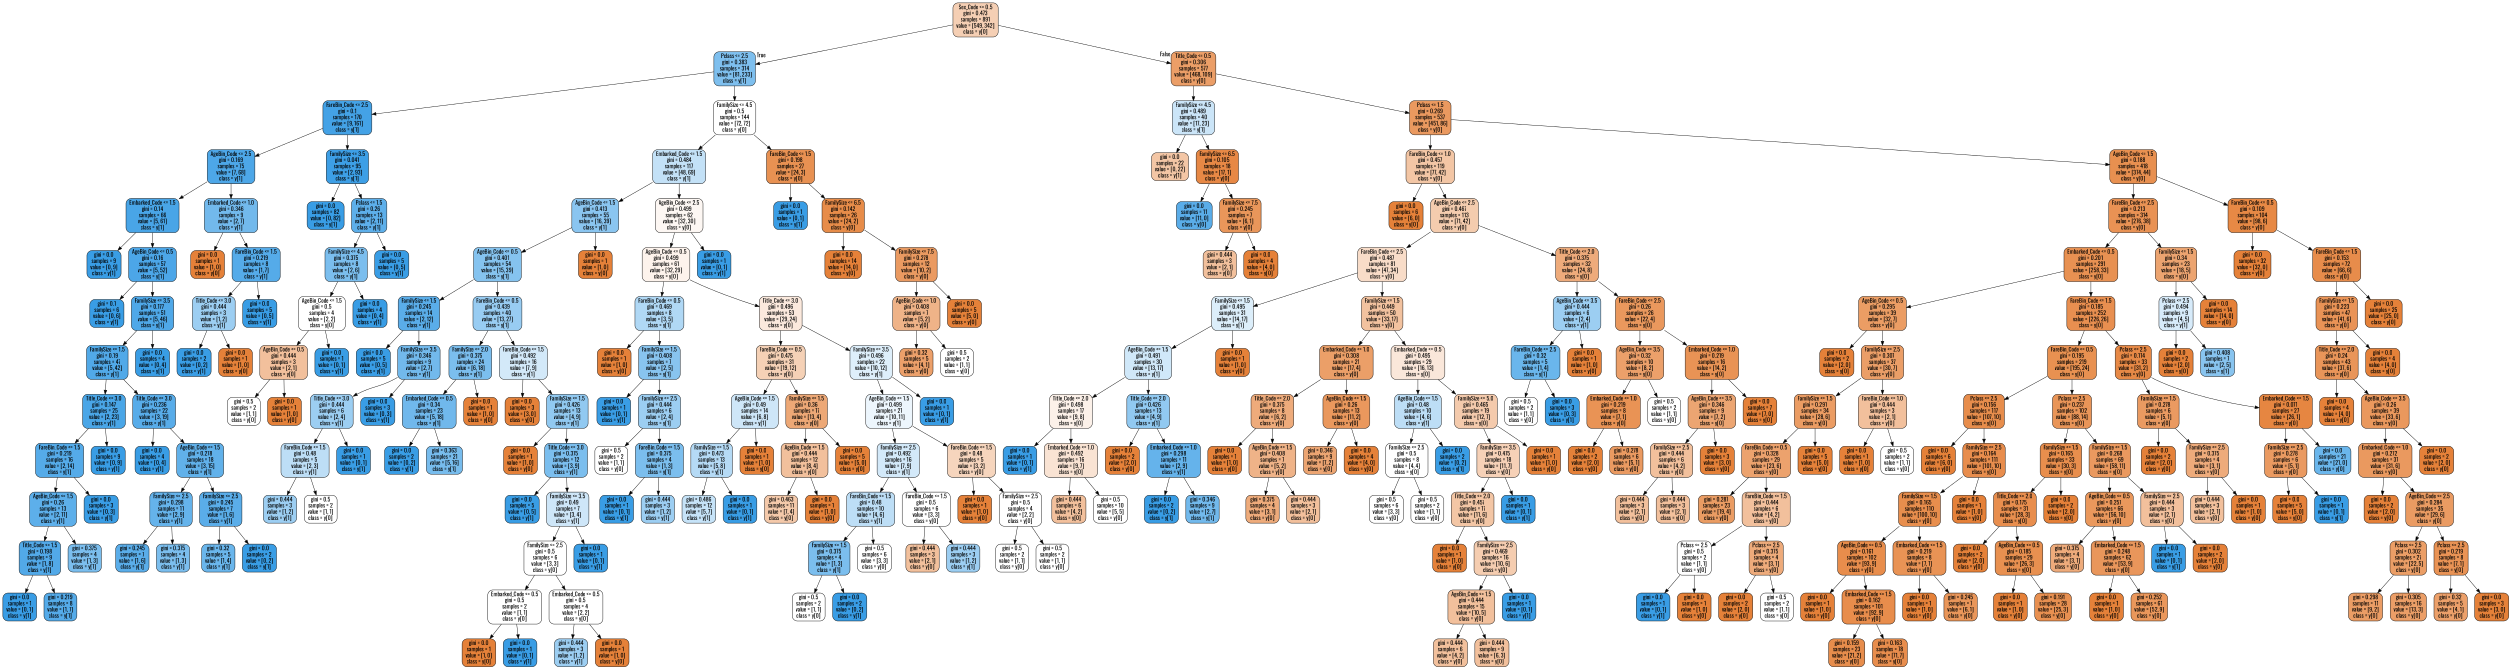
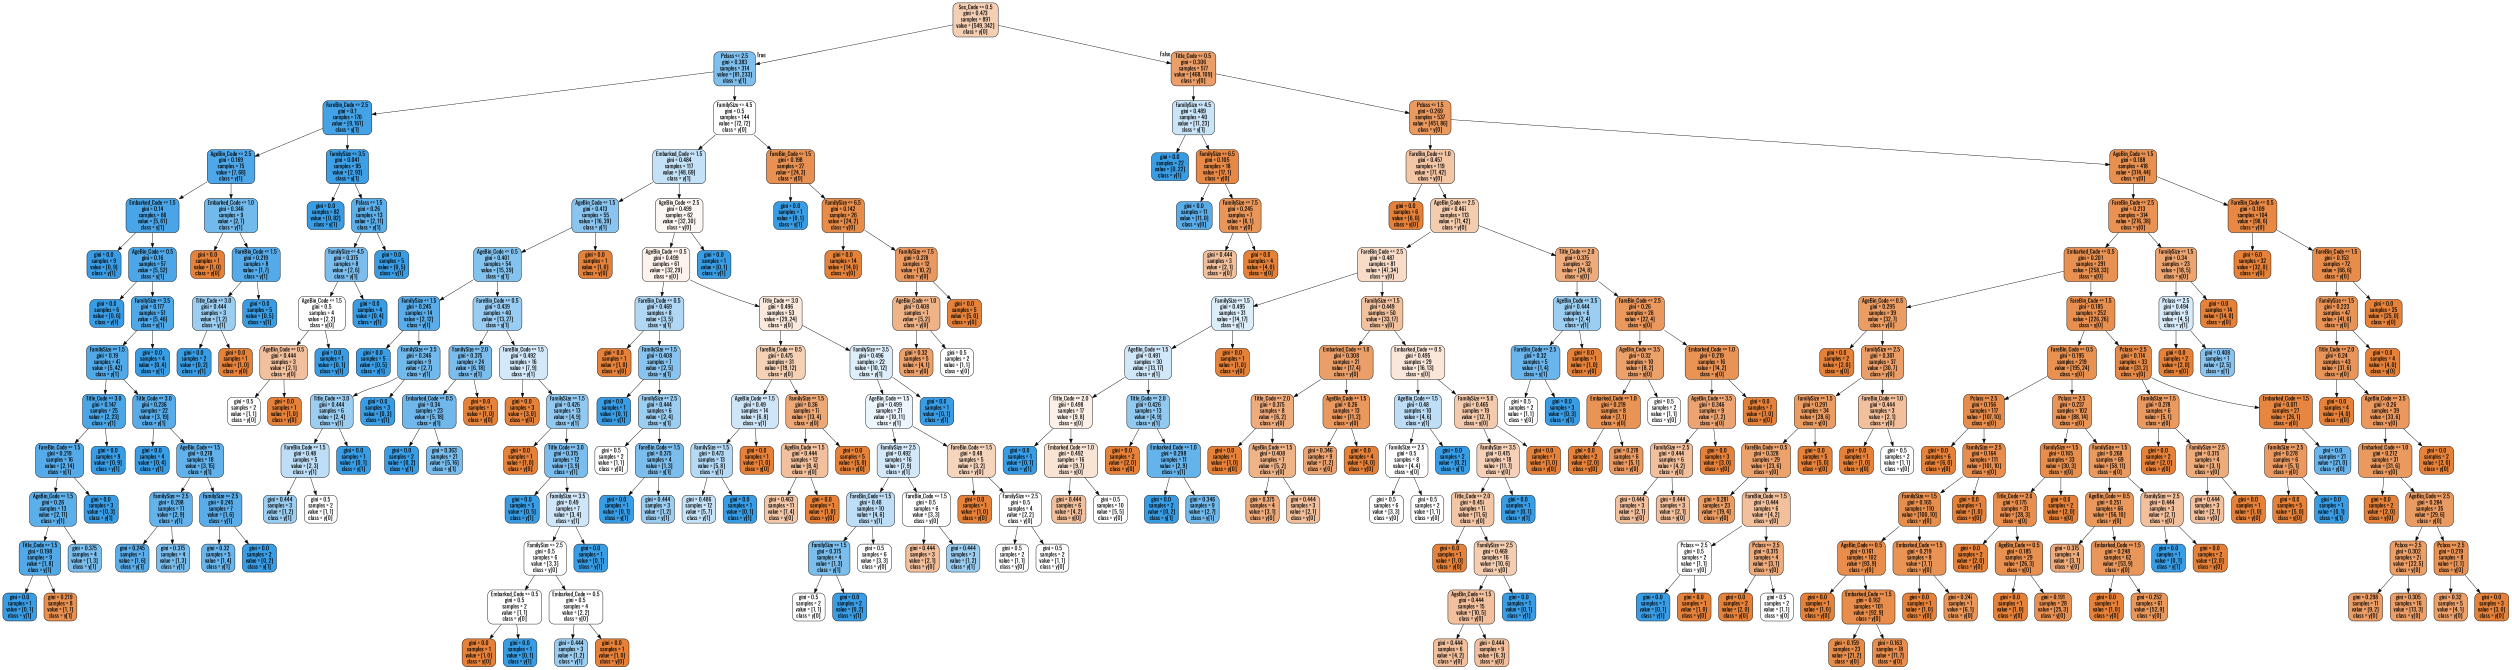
node "gini = 0.0 samples = 22 value = [0, 22] class = y[1]": fillcolor #f3c6a5 -> #399de5
node "gini = 0.0 samples = 32 value = [32, 0] class = y[0]": label "gini = 0.0 samples = 32 value = [32, 0] class = y[0]" -> "gini = 6.0 samples = 32 value = [32, 0] class = y[0]"
node "gini = 0.1 samples = 6 value = [0, 6] class = y[1]": label "gini = 0.1 samples = 6 value = [0, 6] class = y[1]" -> "gini = 0.0 samples = 6 value = [0, 6] class = y[1]"
node "gini = 0.219 samples = 8 value = [1, 7] class = y[1]": fillcolor #55abe9 -> #e89050
node "gini = 0.245 samples = 7 value = [6, 1] class = y[0]": label "gini = 0.245 samples = 7 value = [6, 1] class = y[0]" -> "gini = 0.247 samples = 7 value = [6, 1] class = y[0]"
